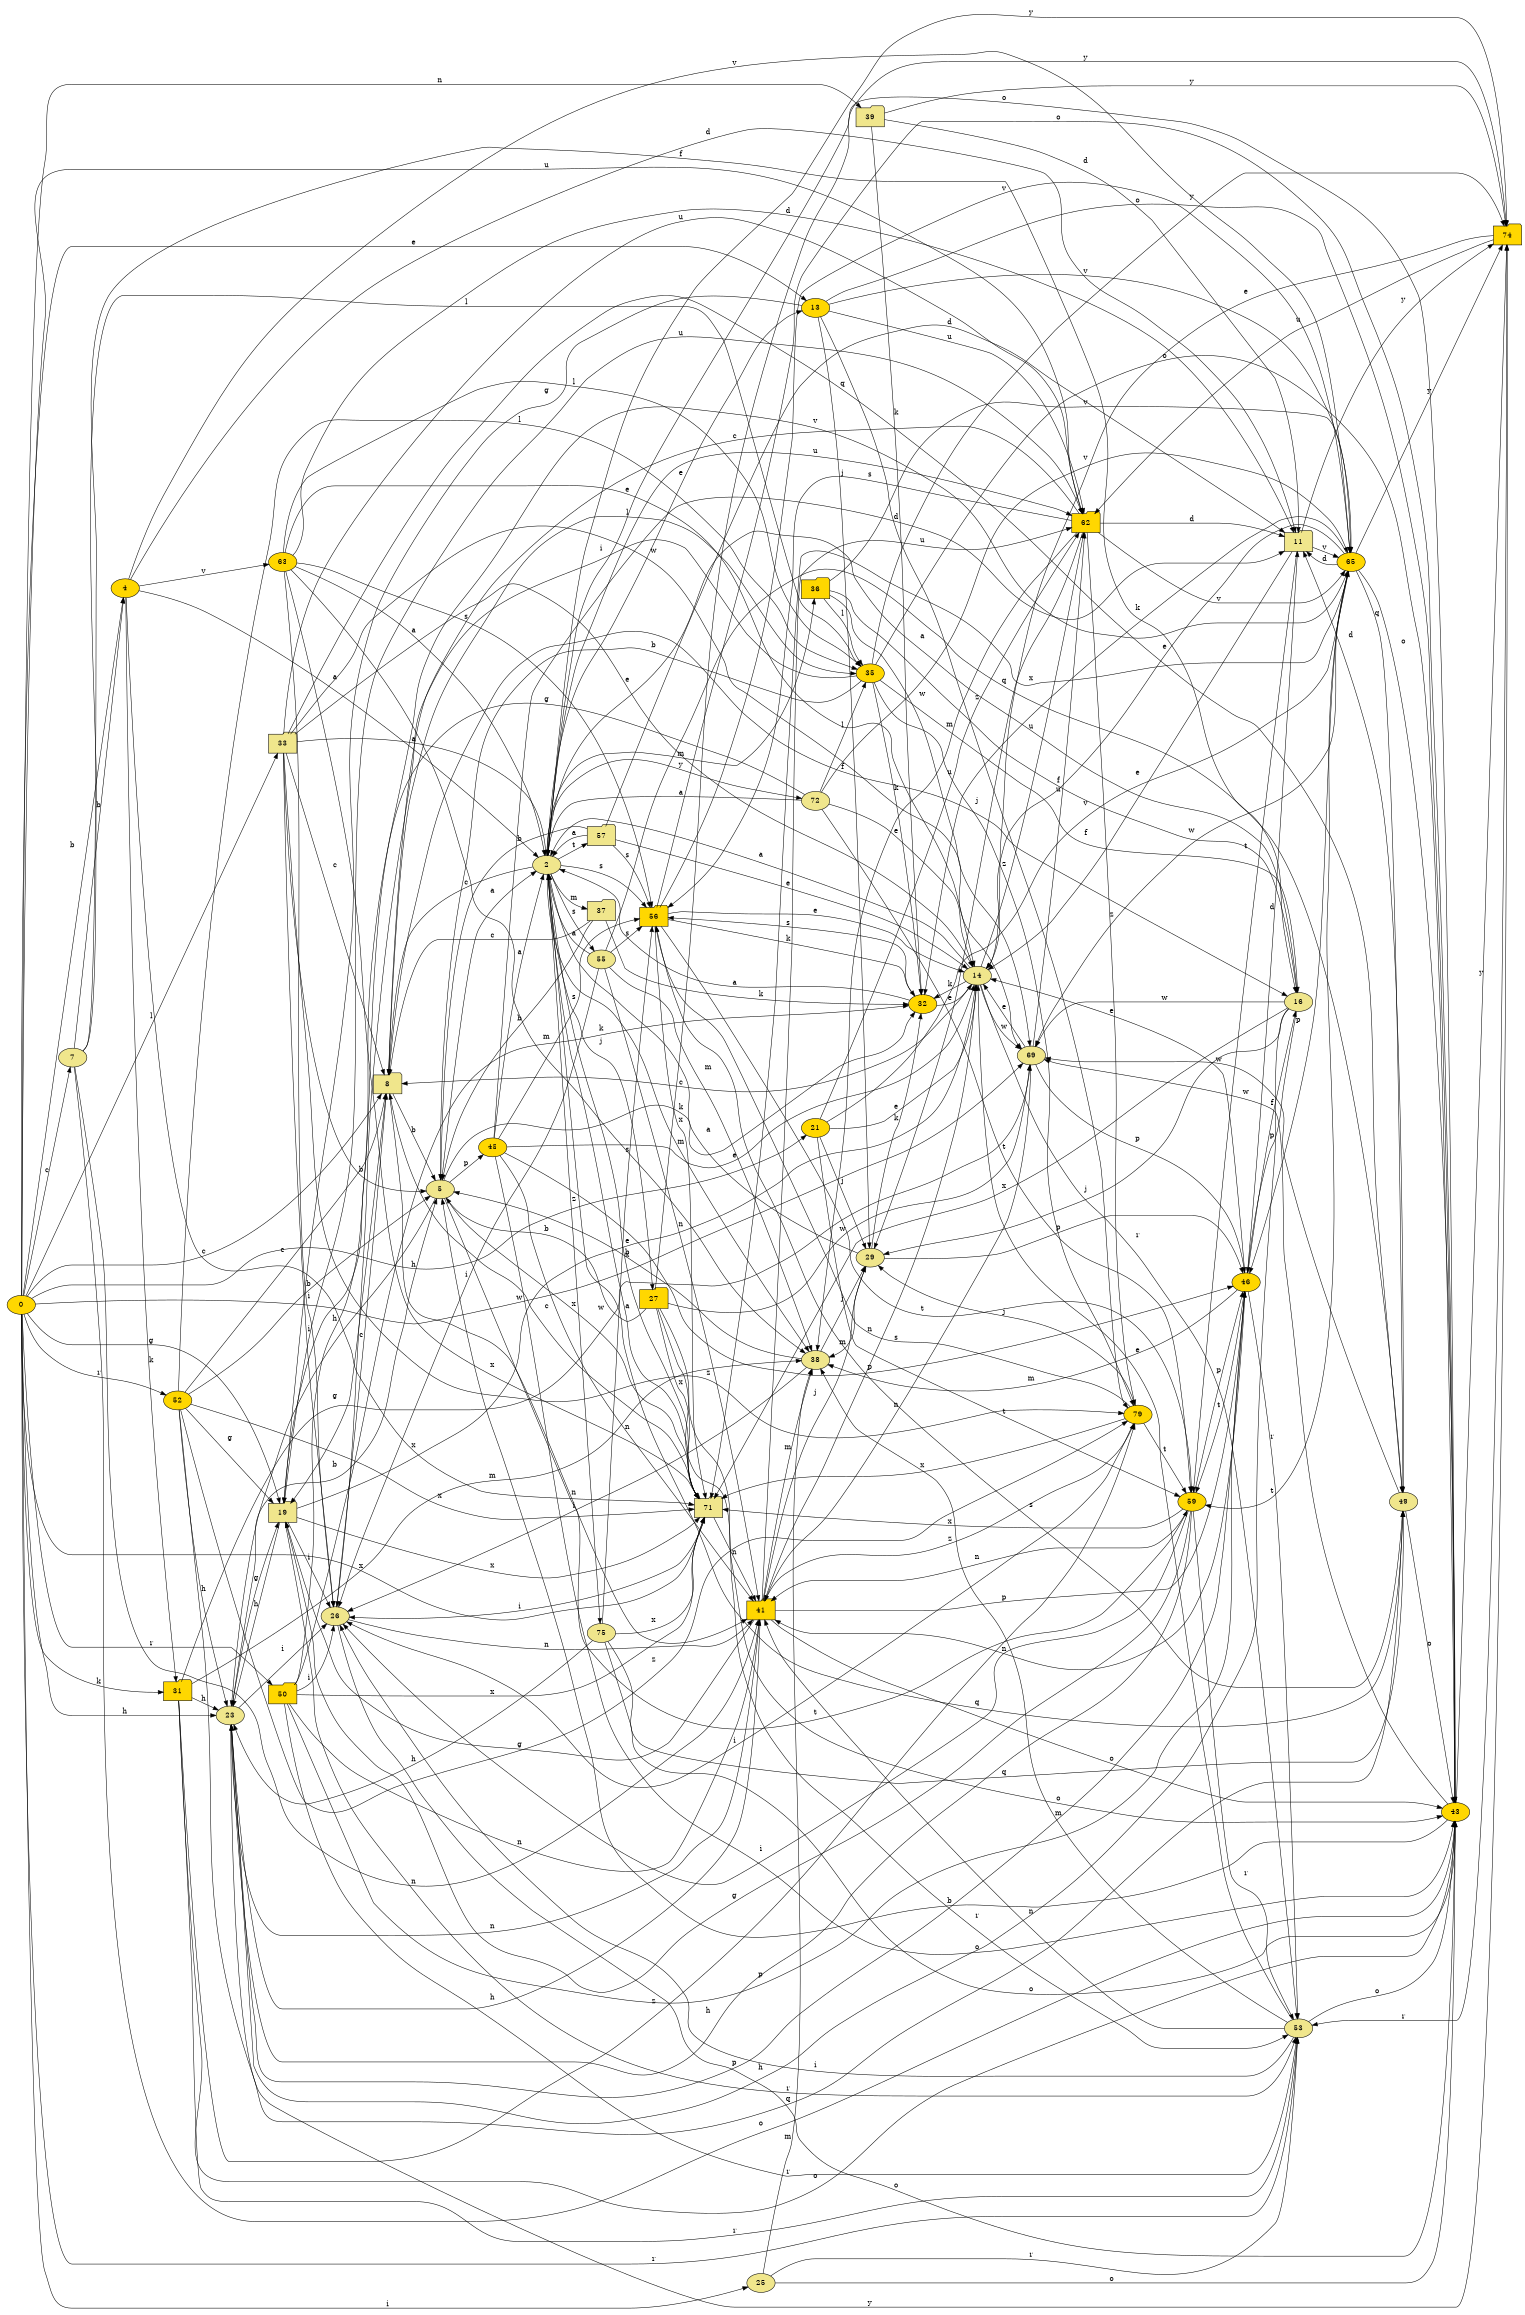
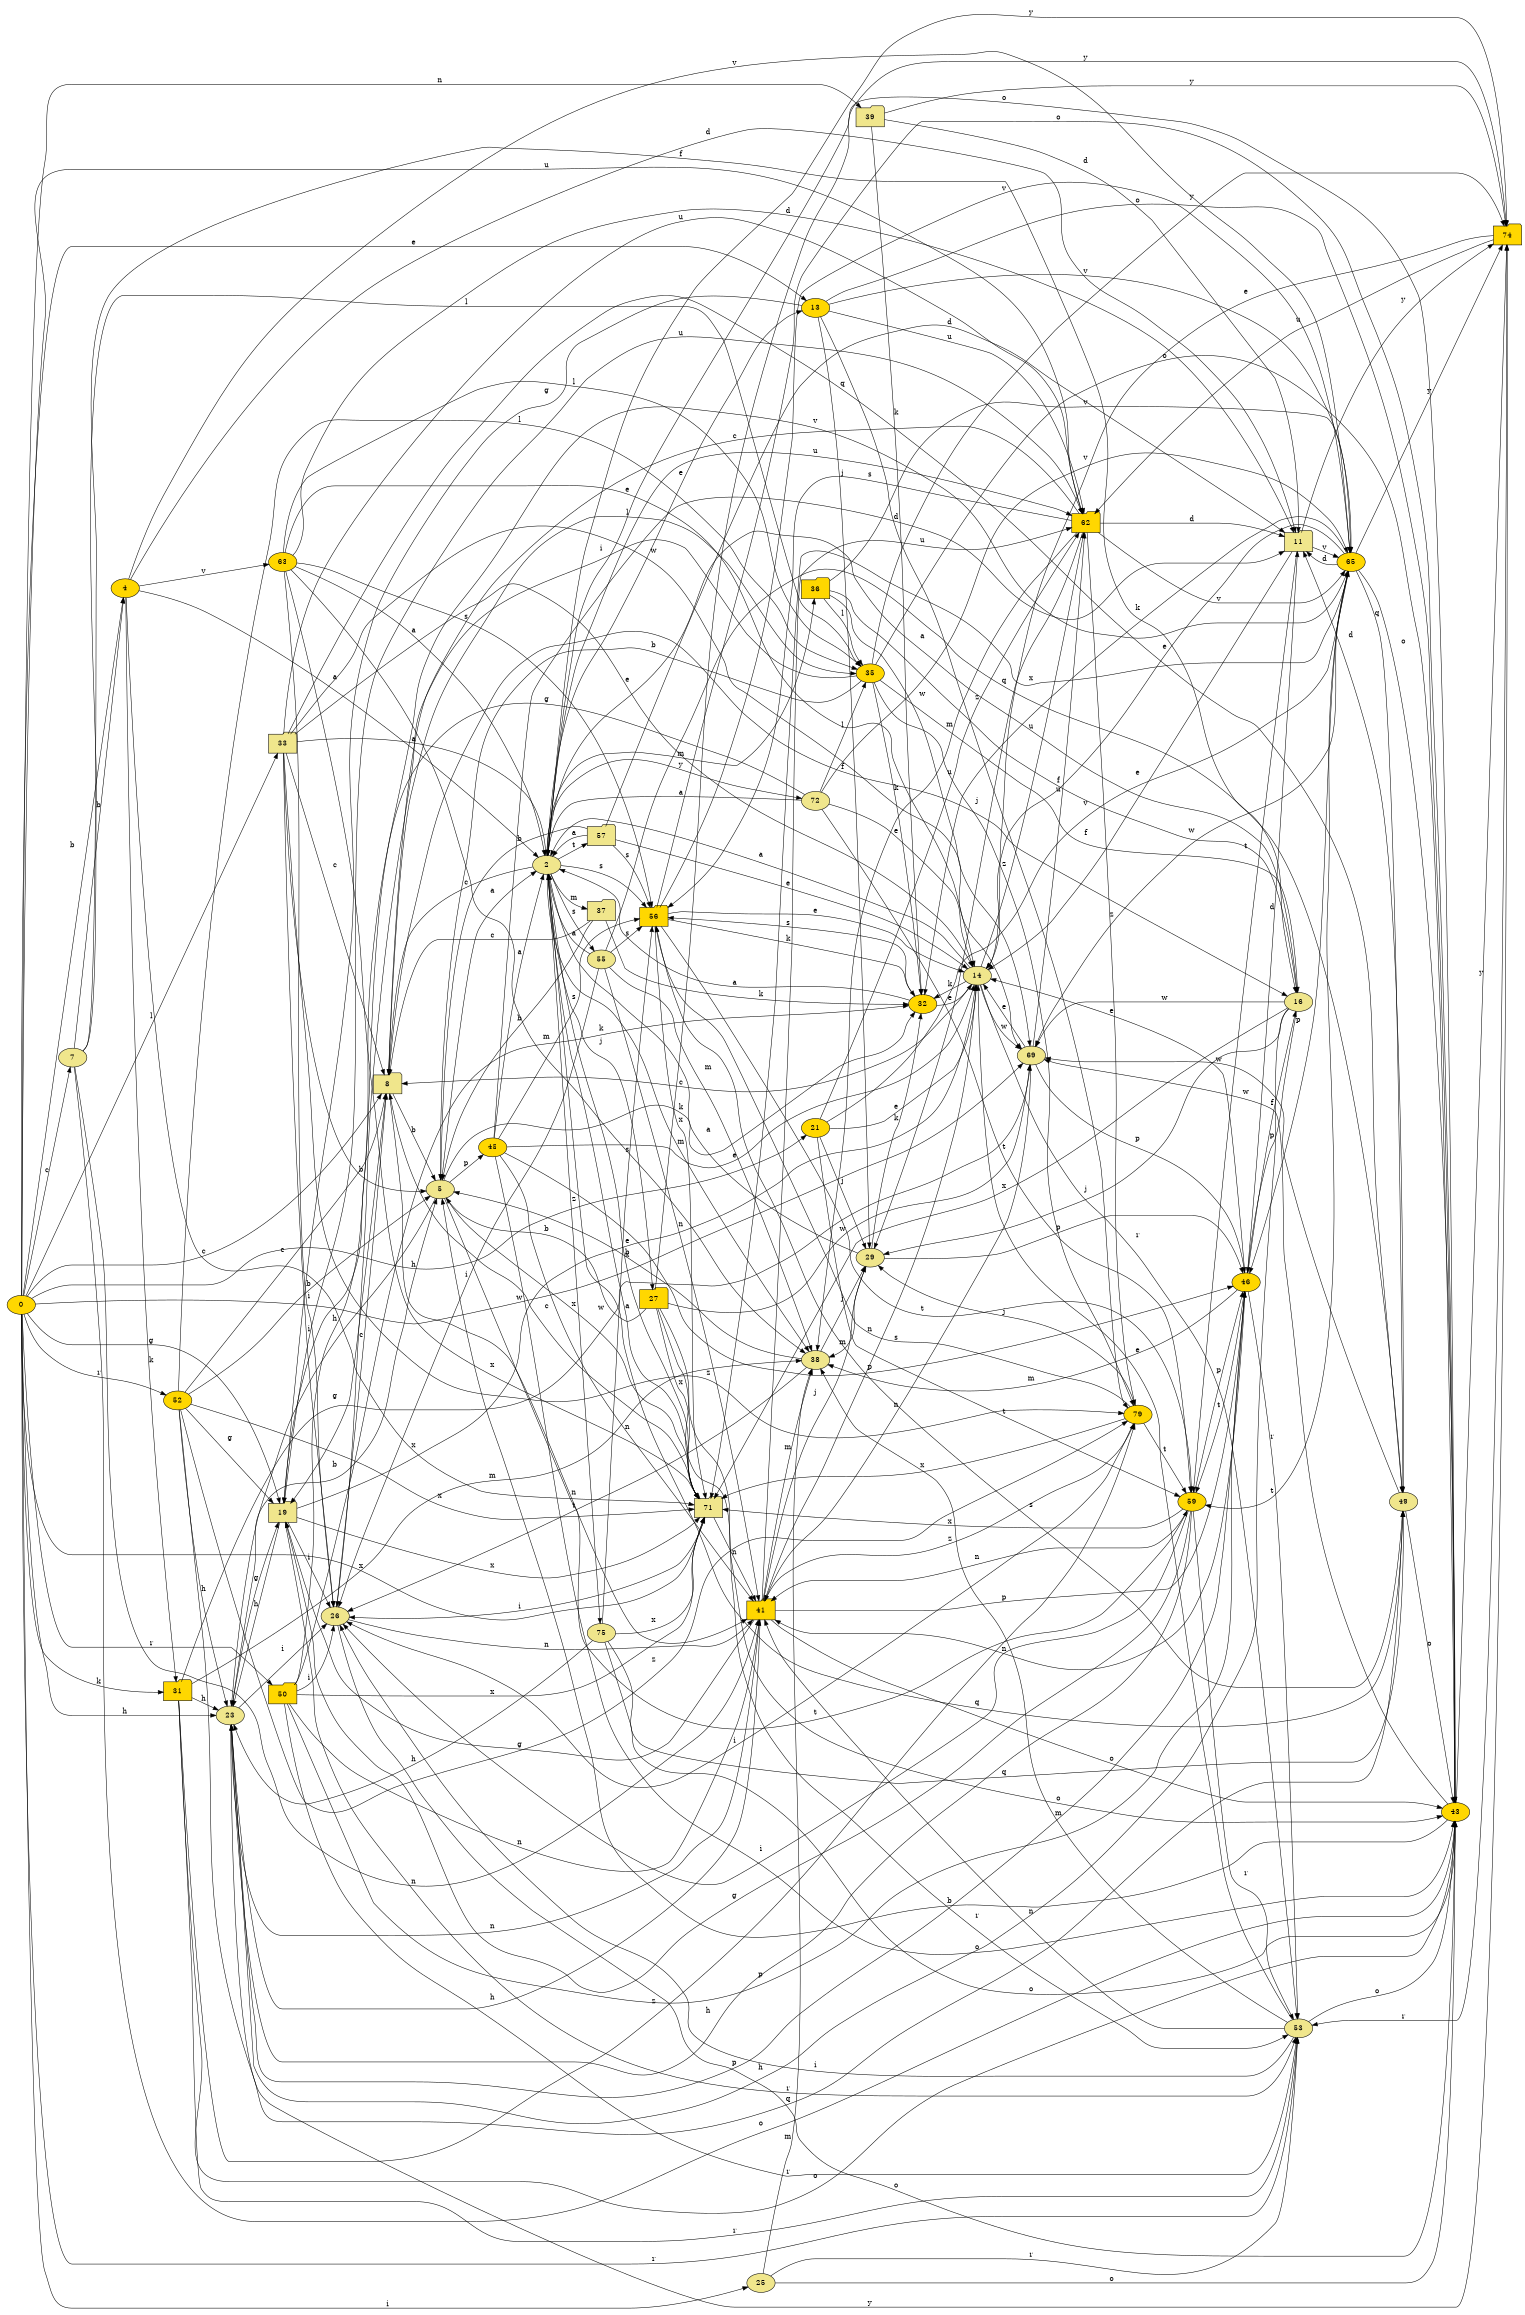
edge "38" -> "26": label "i" -> "t"
